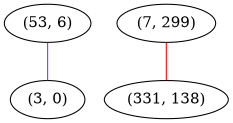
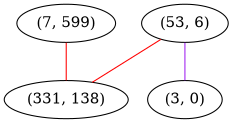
node "(7, 299)": label "(7, 299)" -> "(7, 599)"
edge "(53, 6)" -- "(331, 138)": added
